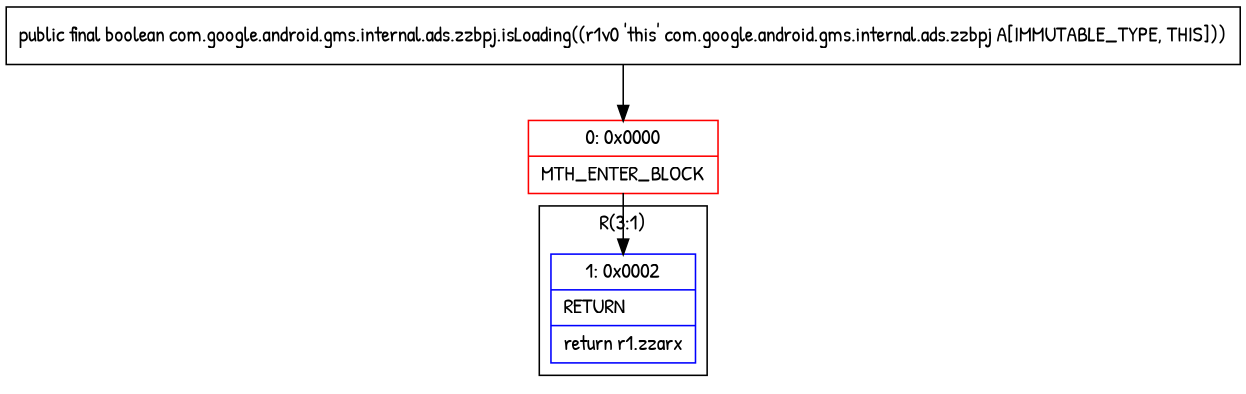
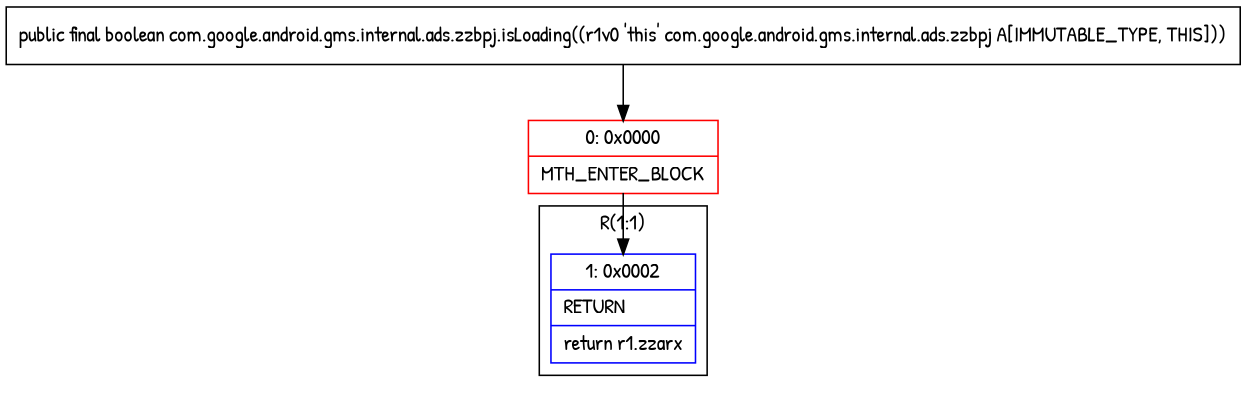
cluster "R(3:1)": label "R(3:1)" -> "R(1:1)"
